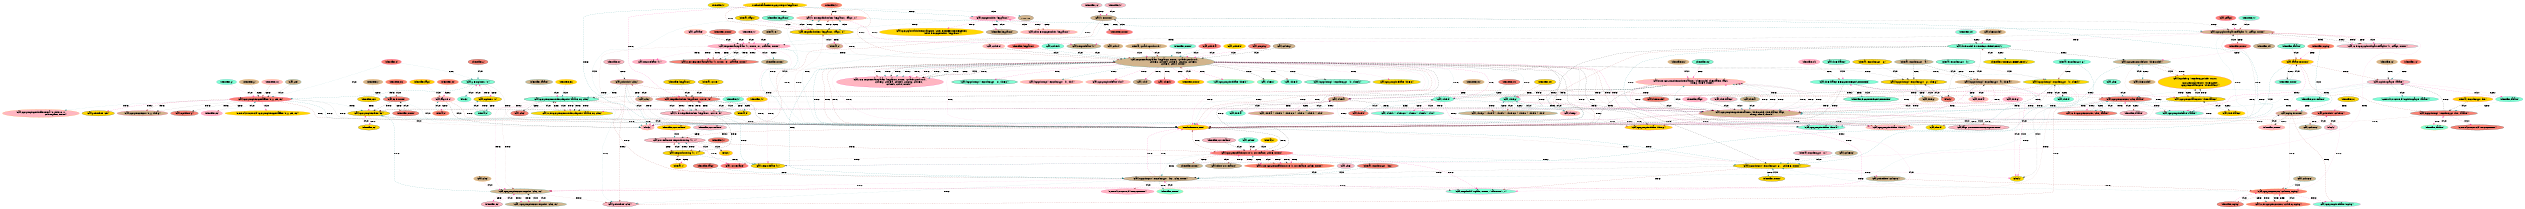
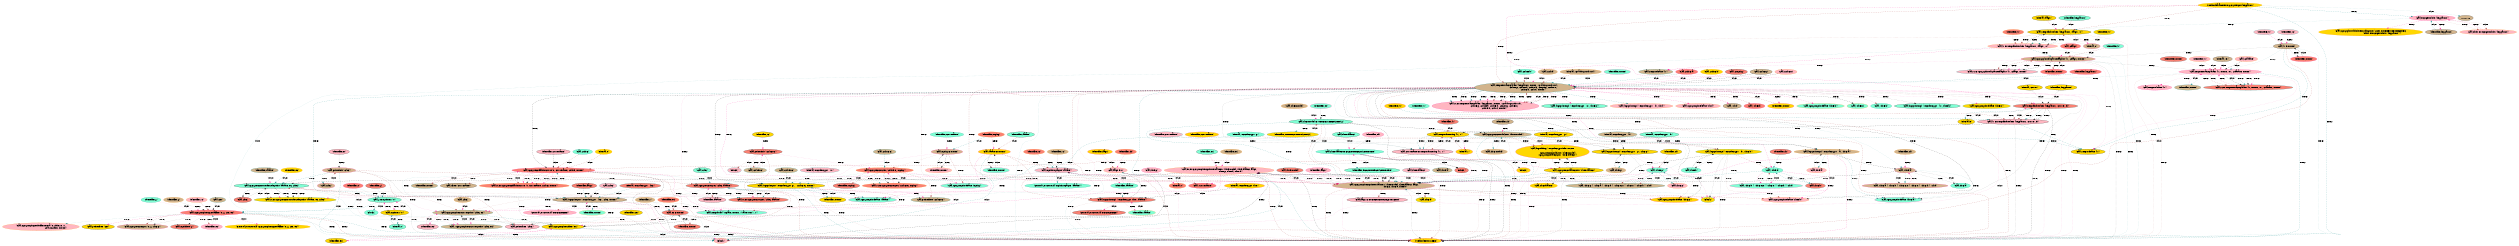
edge "(MethodReturn,RET)" -> "(Call,curvename = sexp_nth_string (l1, 1))": reversed
edge "(Call,point_free (&sk.E.G))" -> "(Call,_gcry_ecc_os2ec (&sk.E.G, mpi_g))": reversed
